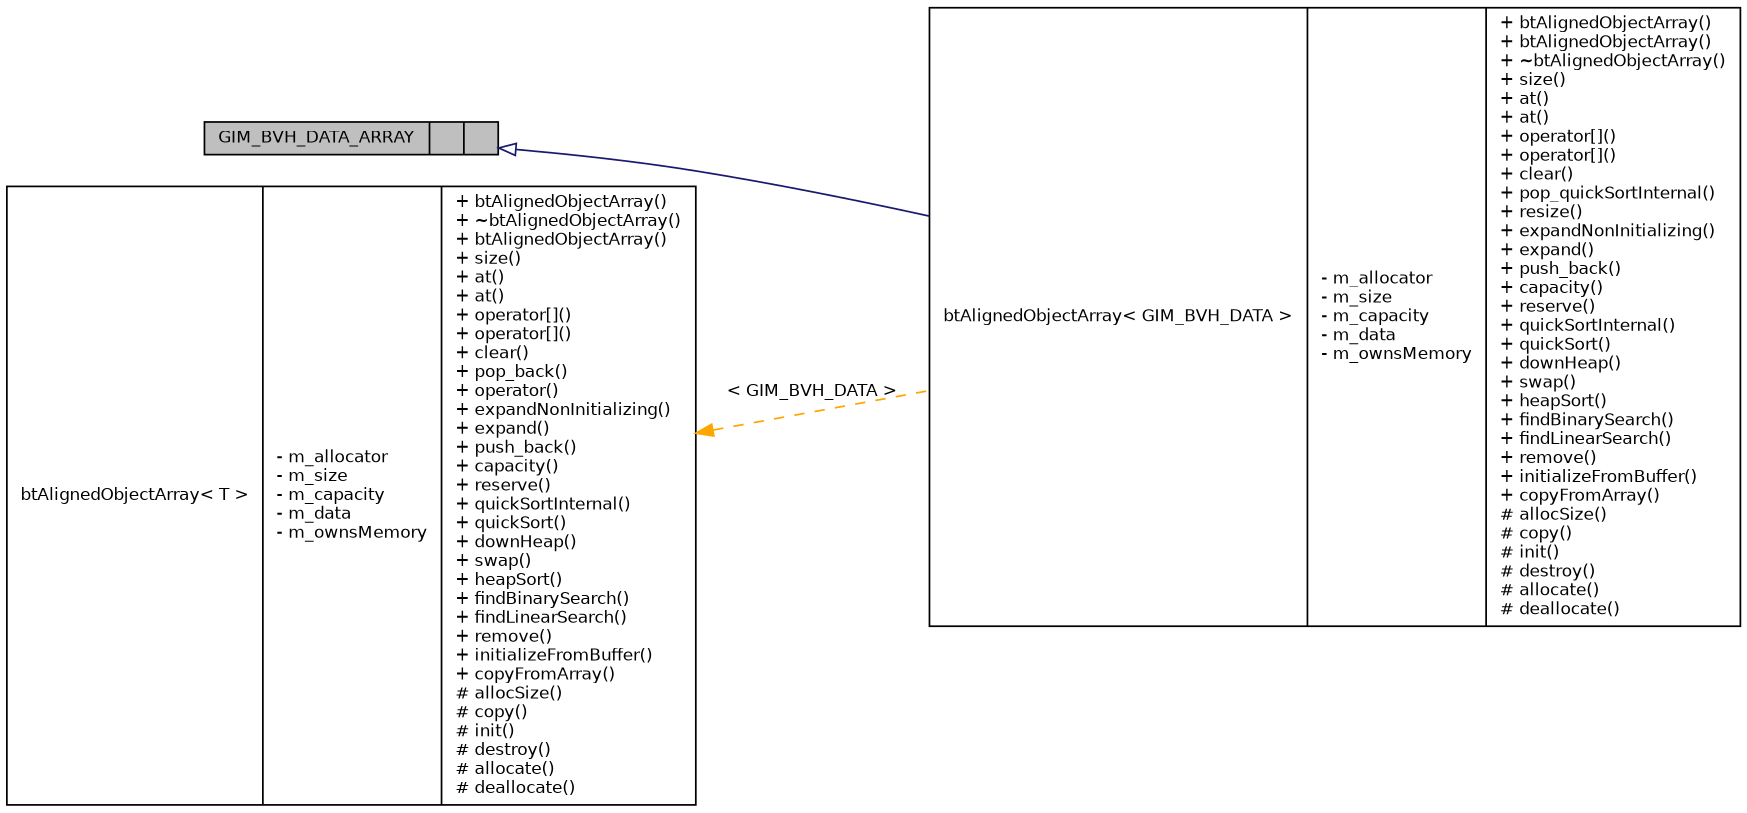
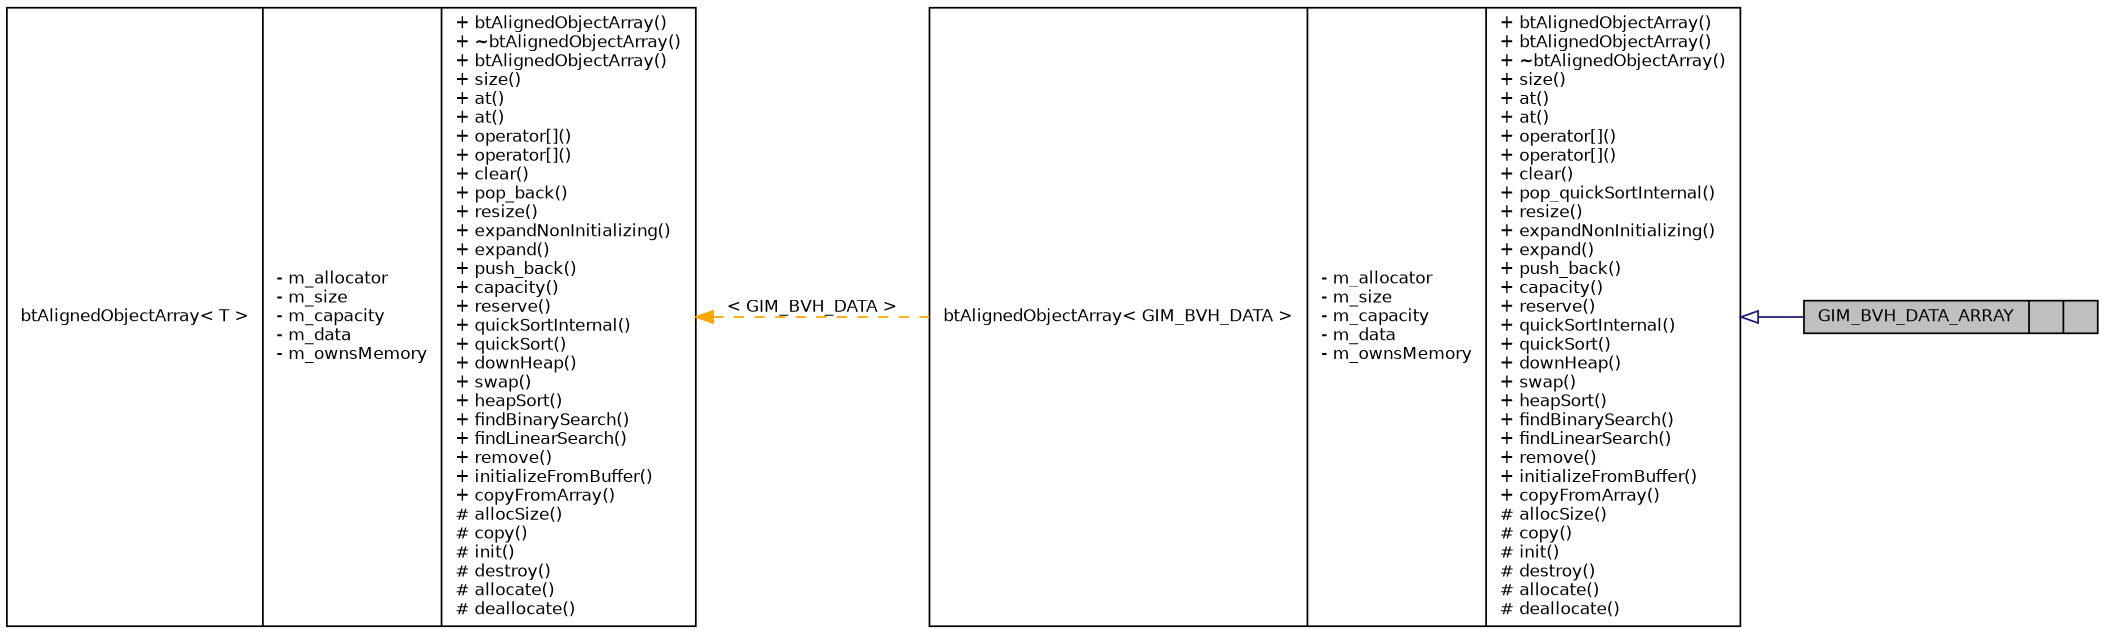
edge "btAlignedObjectArray< GIM_BVH_DATA >" -> "GIM_BVH_DATA_ARRAY": reversed
node "btAlignedObjectArray< T >": text "+ operator()" -> "+ resize()"
